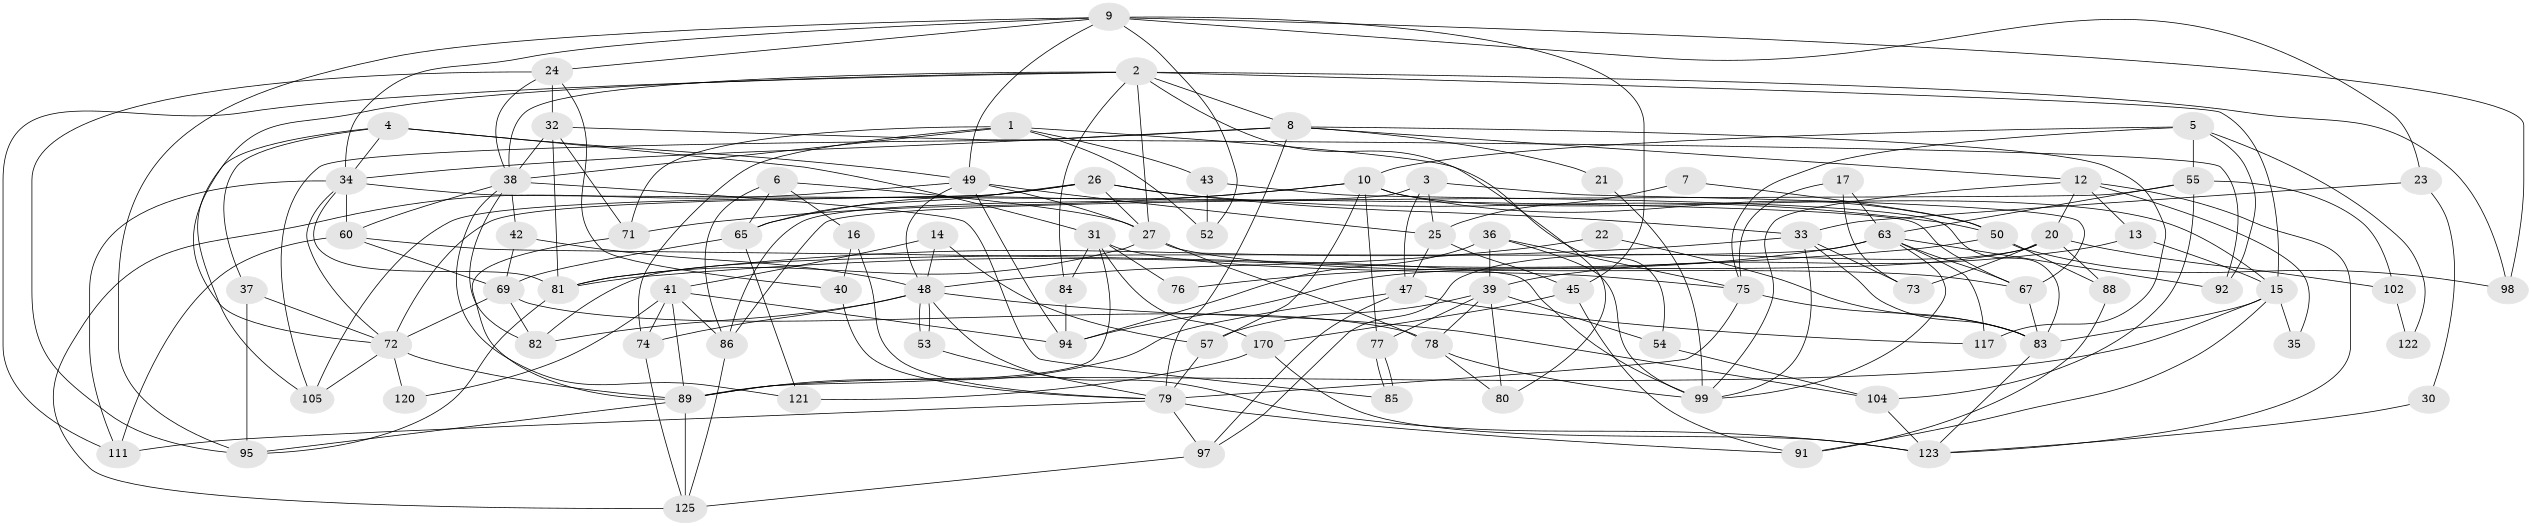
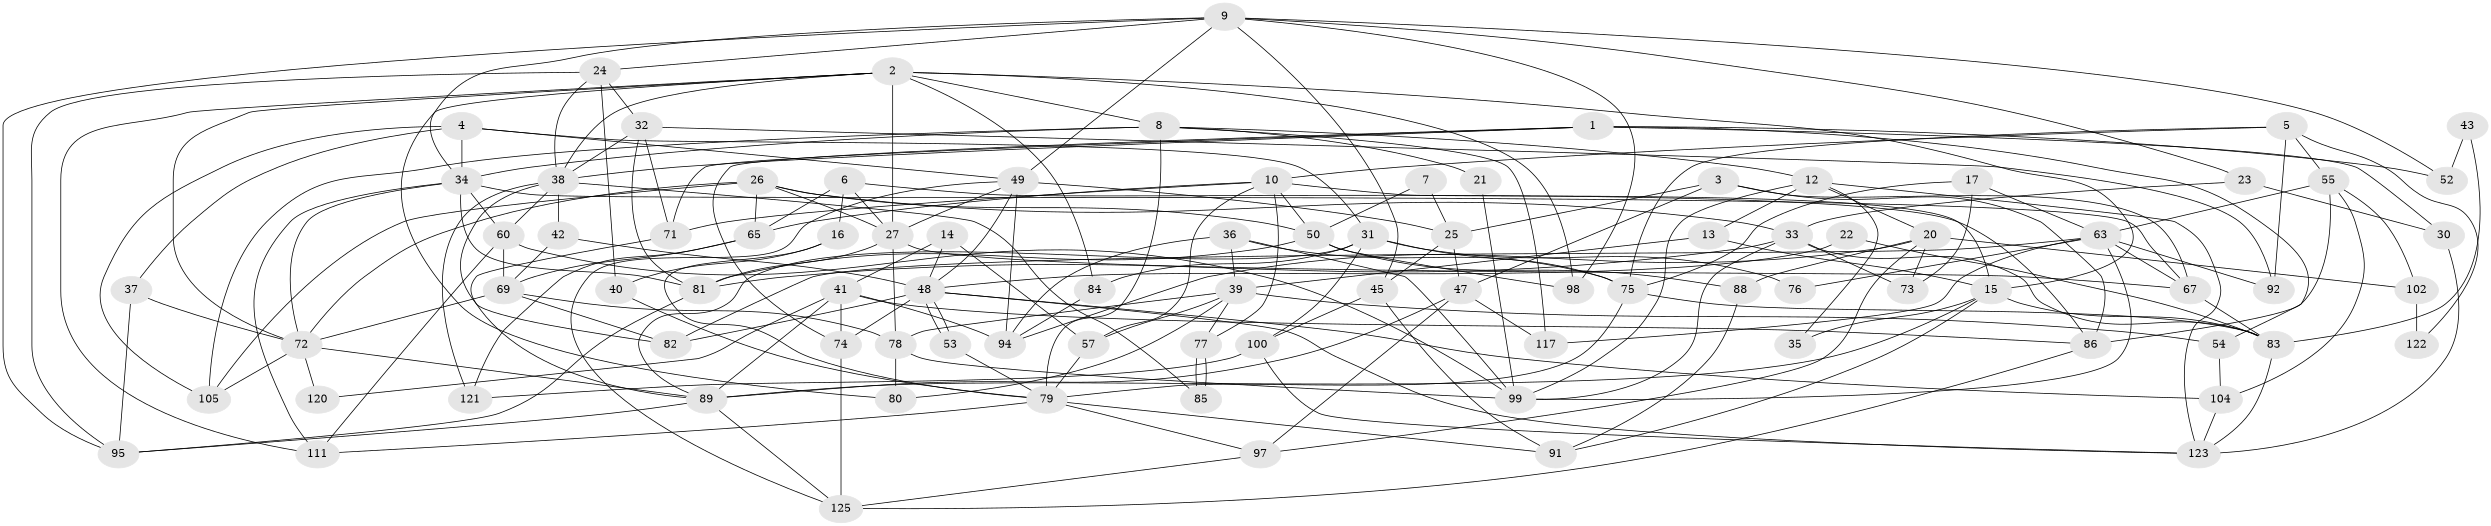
edge "1" -- "43": now "1" -- "30"
node "170": label "170" -> "100"
